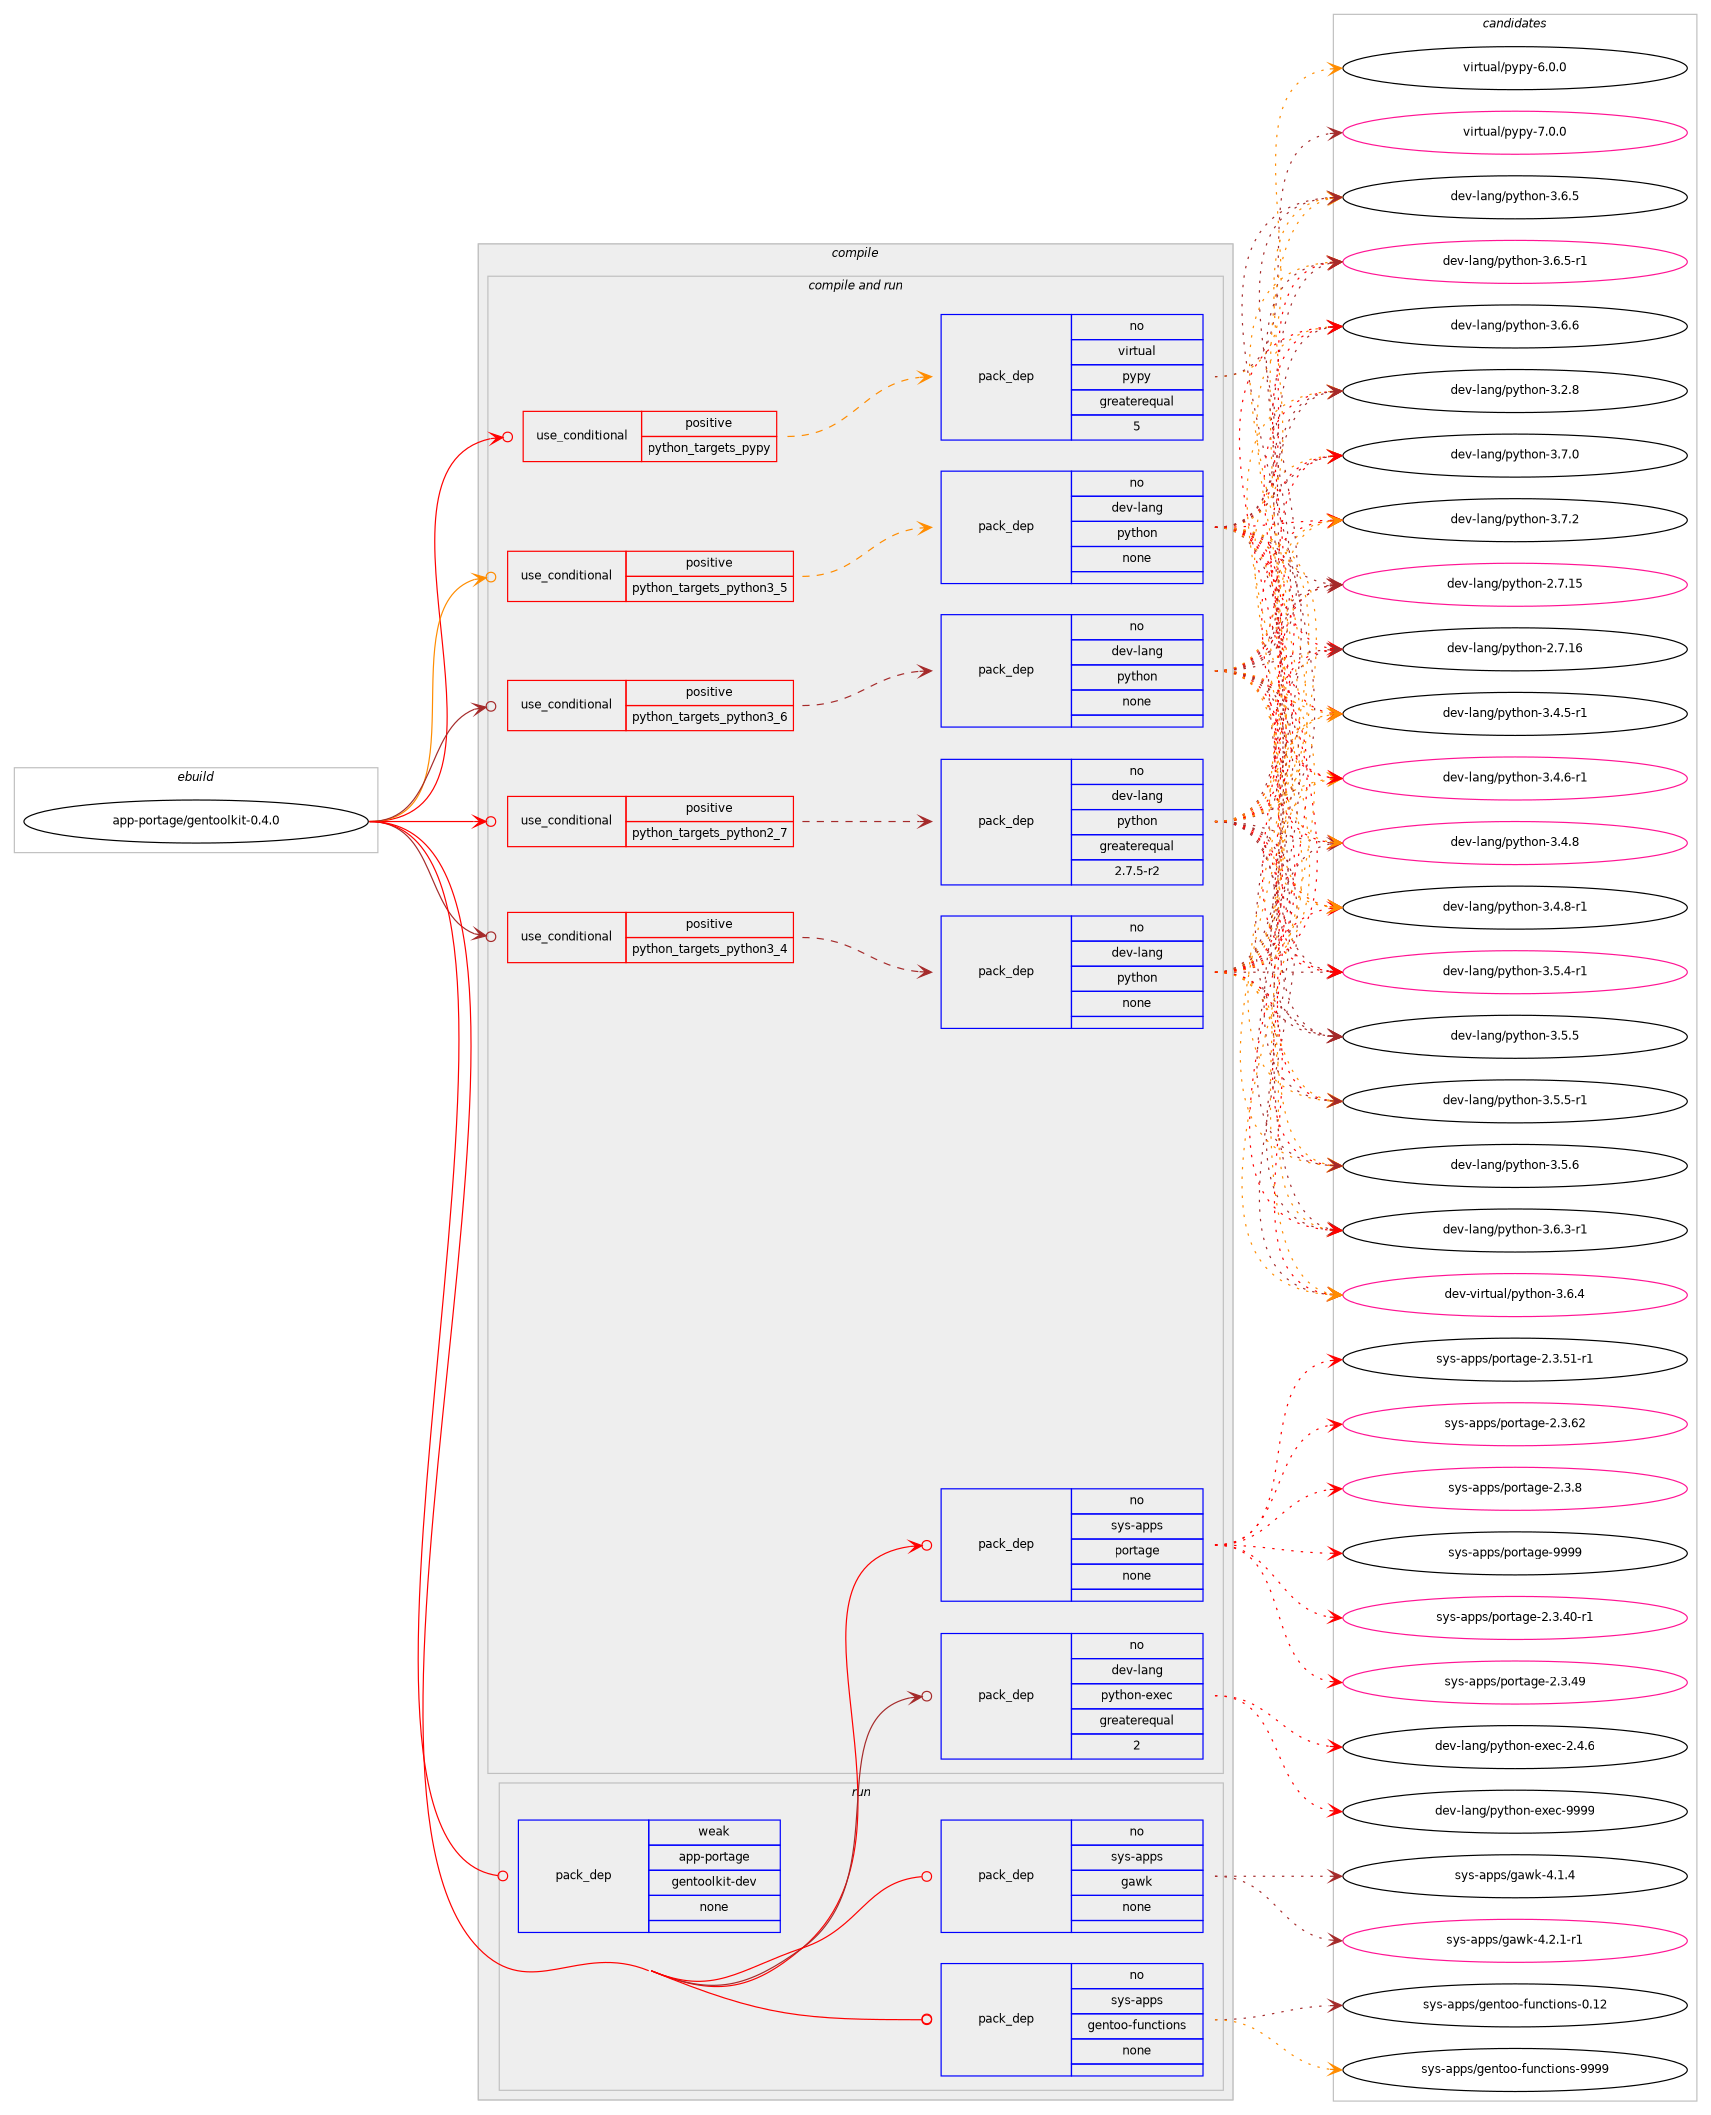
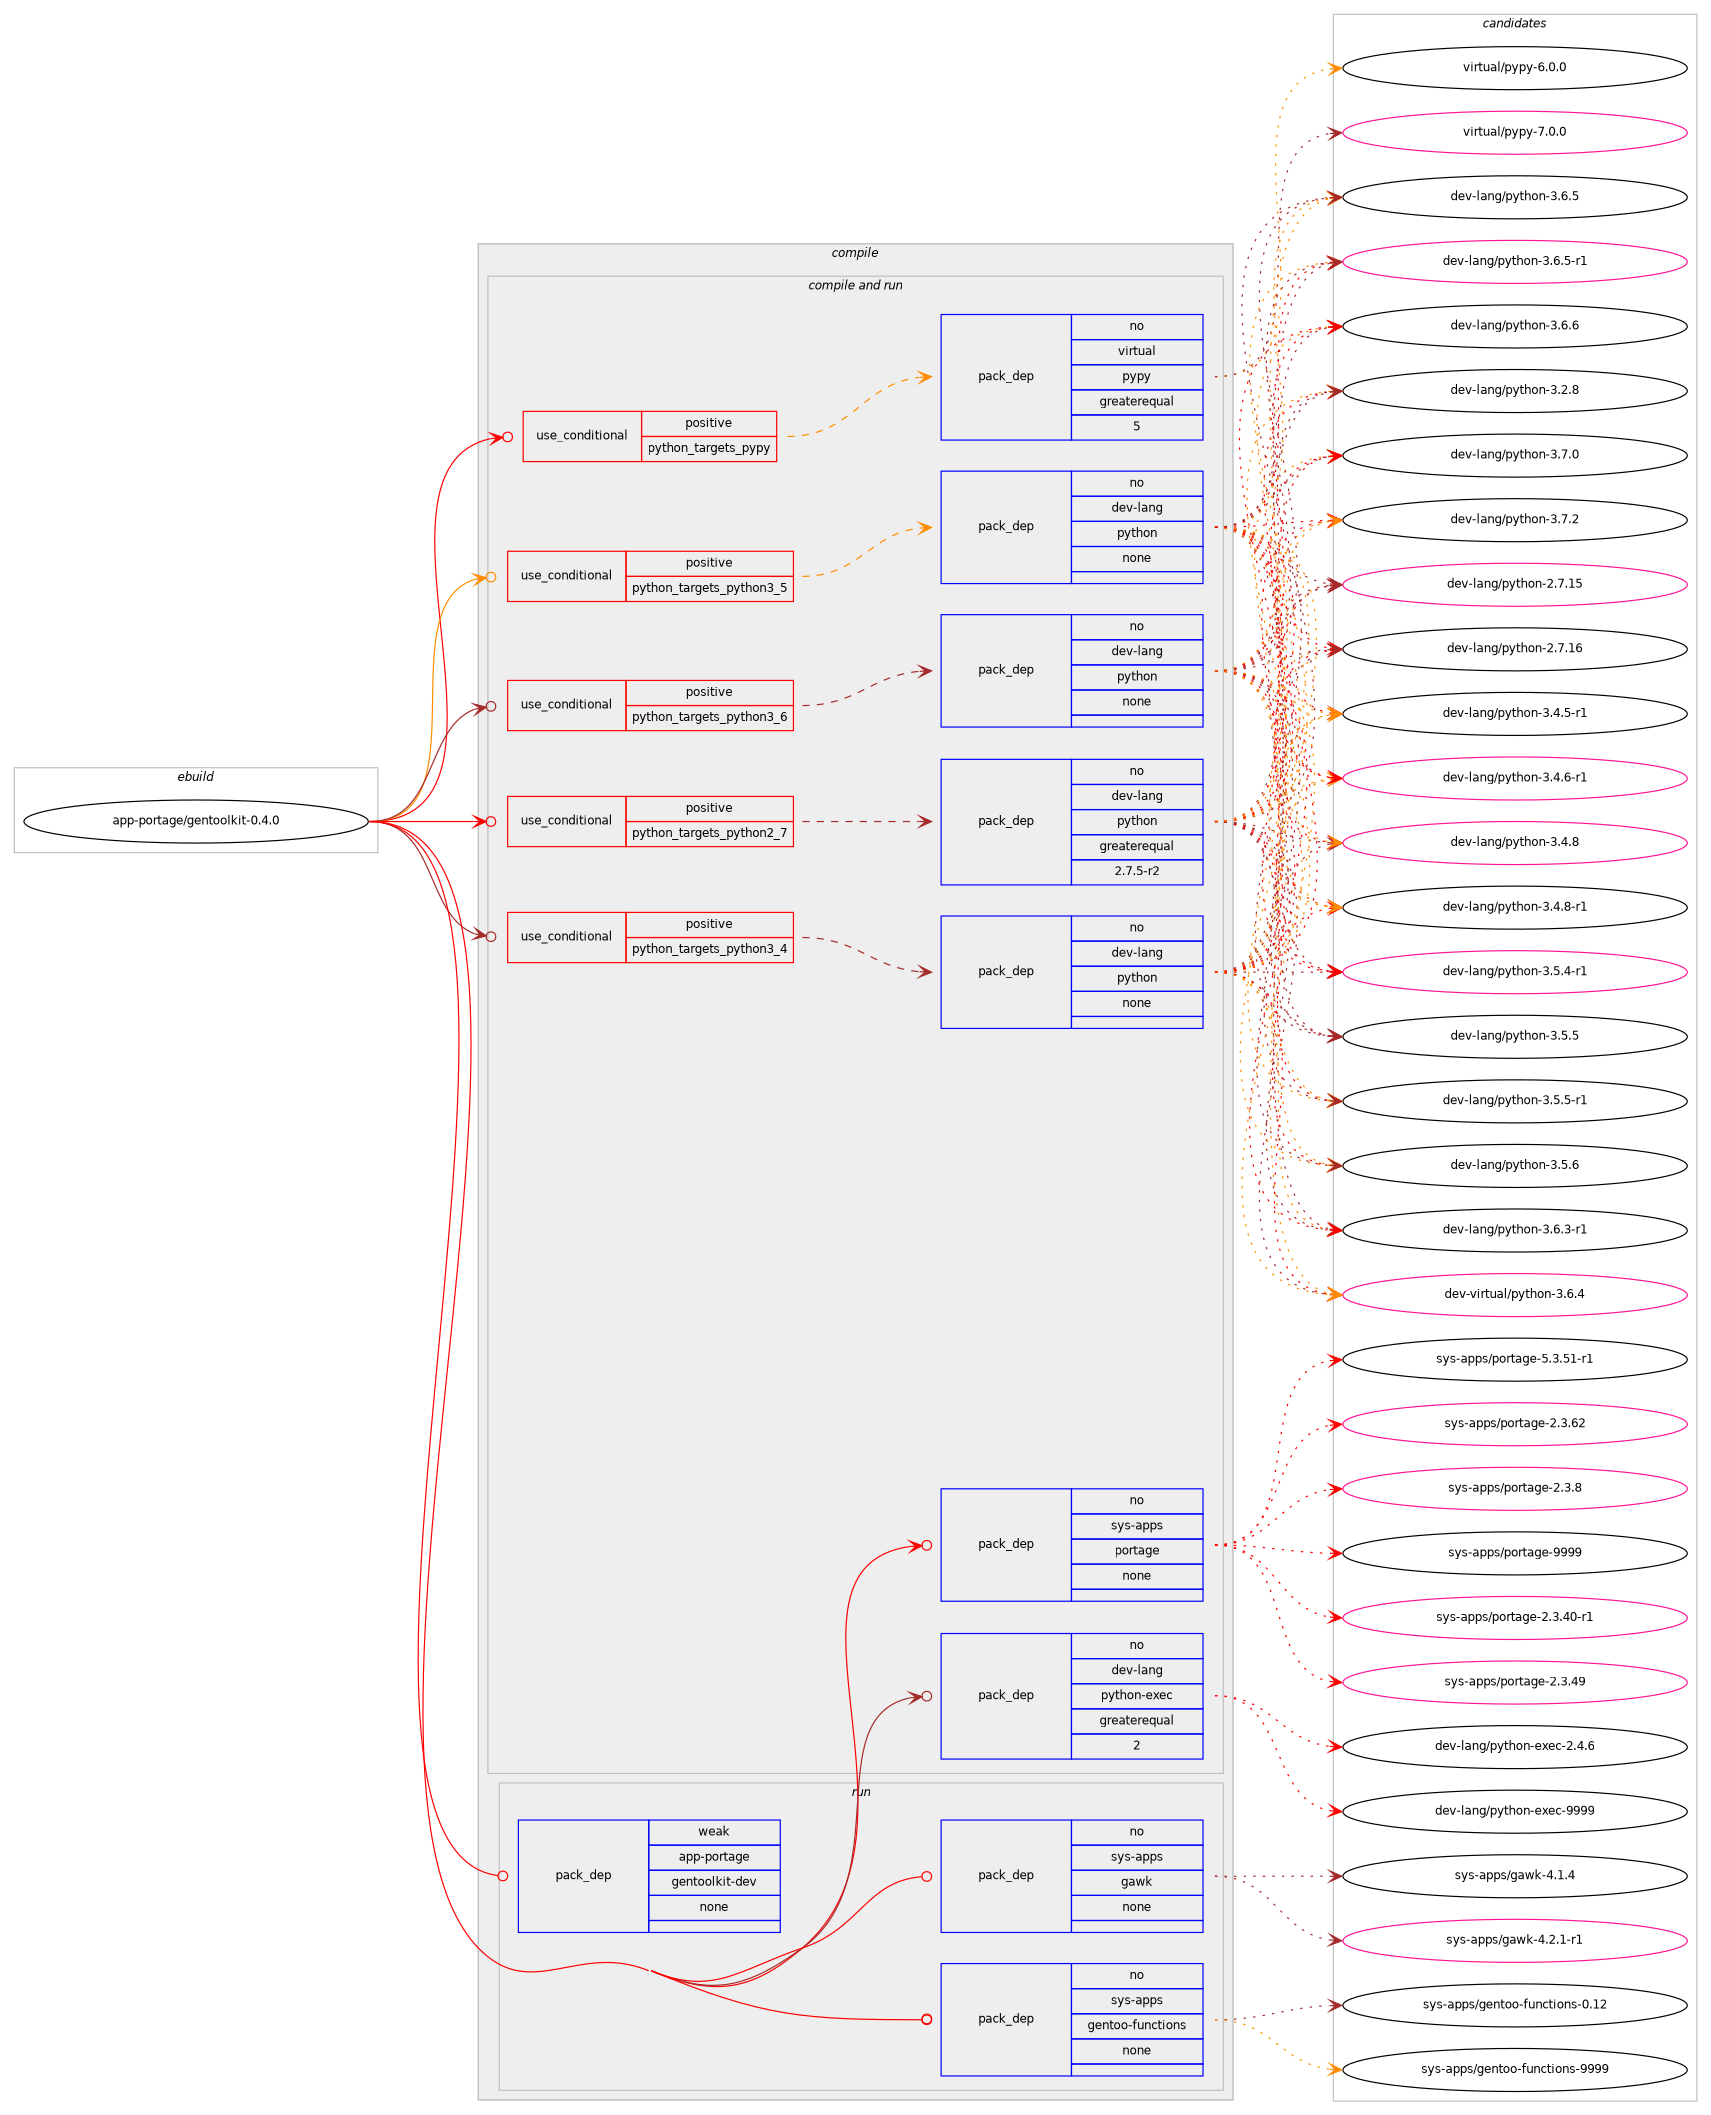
node "sys-apps/portage-2.3.51-r1": label "sys-apps/portage-2.3.51-r1" -> "sys-apps/portage-5.3.51-r1"
